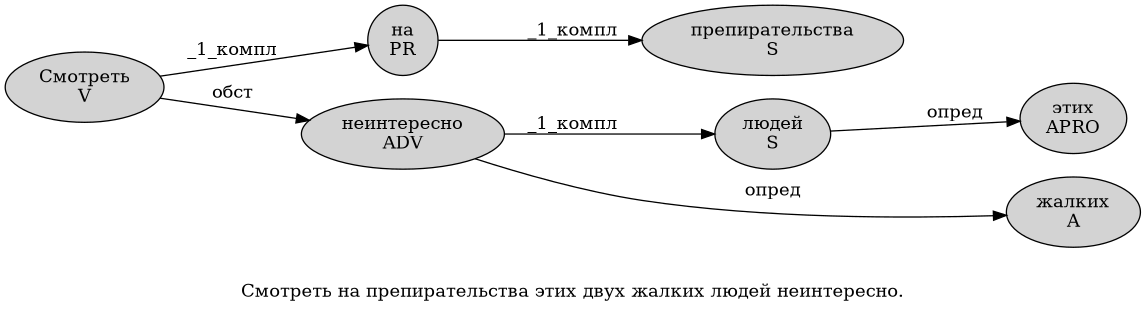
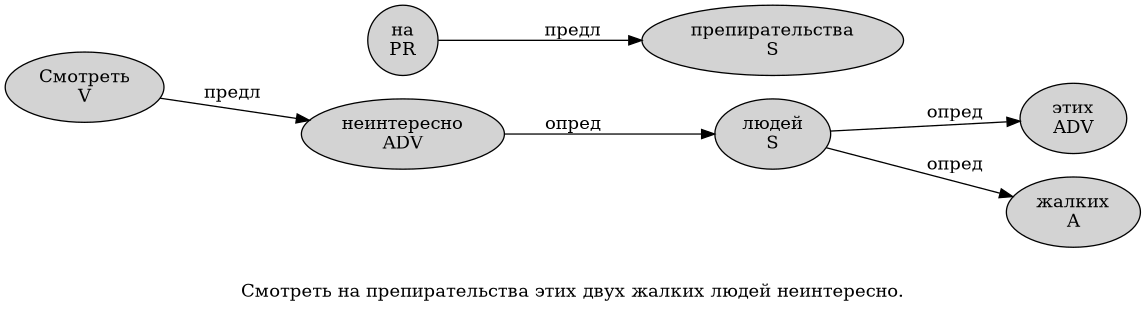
edge "на PR" -> "препирательства S": label "_1_компл" -> "предл"
edge "Смотреть V" -> "на PR": removed, label "_1_компл"
edge "Смотреть V" -> "неинтересно ADV": label "обст" -> "предл"
node "этих APRO": label "этих APRO" -> "этих ADV"
edge "неинтересно ADV" -> "людей S": label "_1_компл" -> "опред"
edge "неинтересно ADV" -> "жалких A": now "людей S" -> "жалких A"
